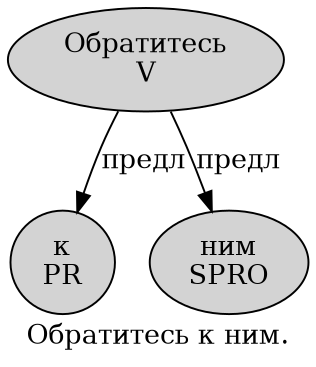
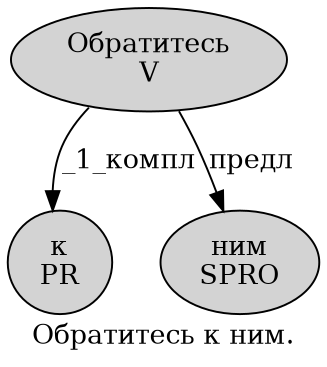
edge "Обратитесь V" -> "к PR": label "предл" -> "_1_компл"
